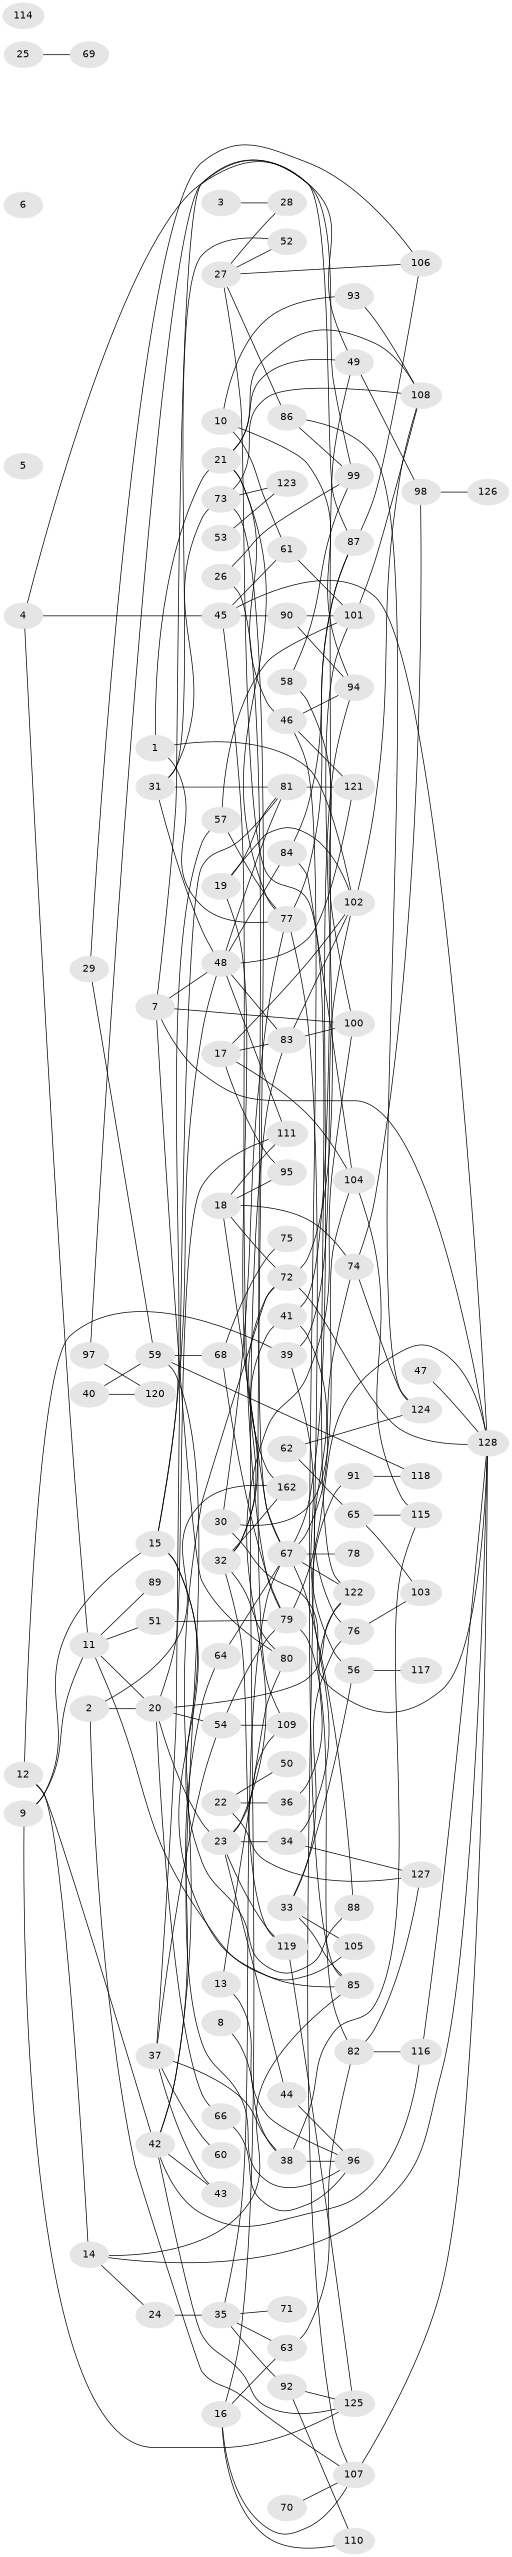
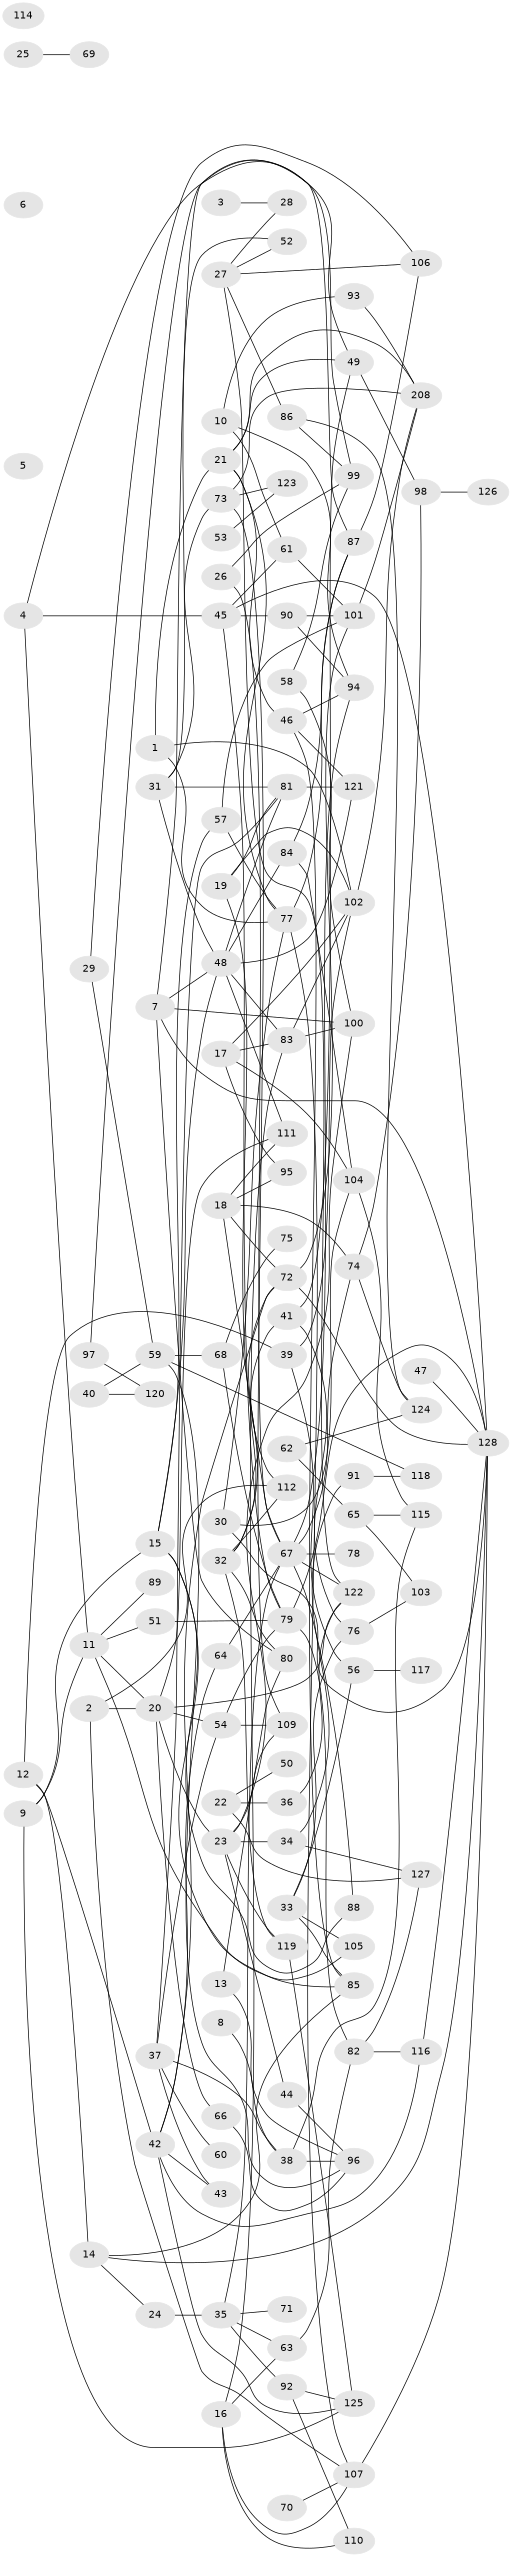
node "108": label "108" -> "208"
node "162": label "162" -> "112"
